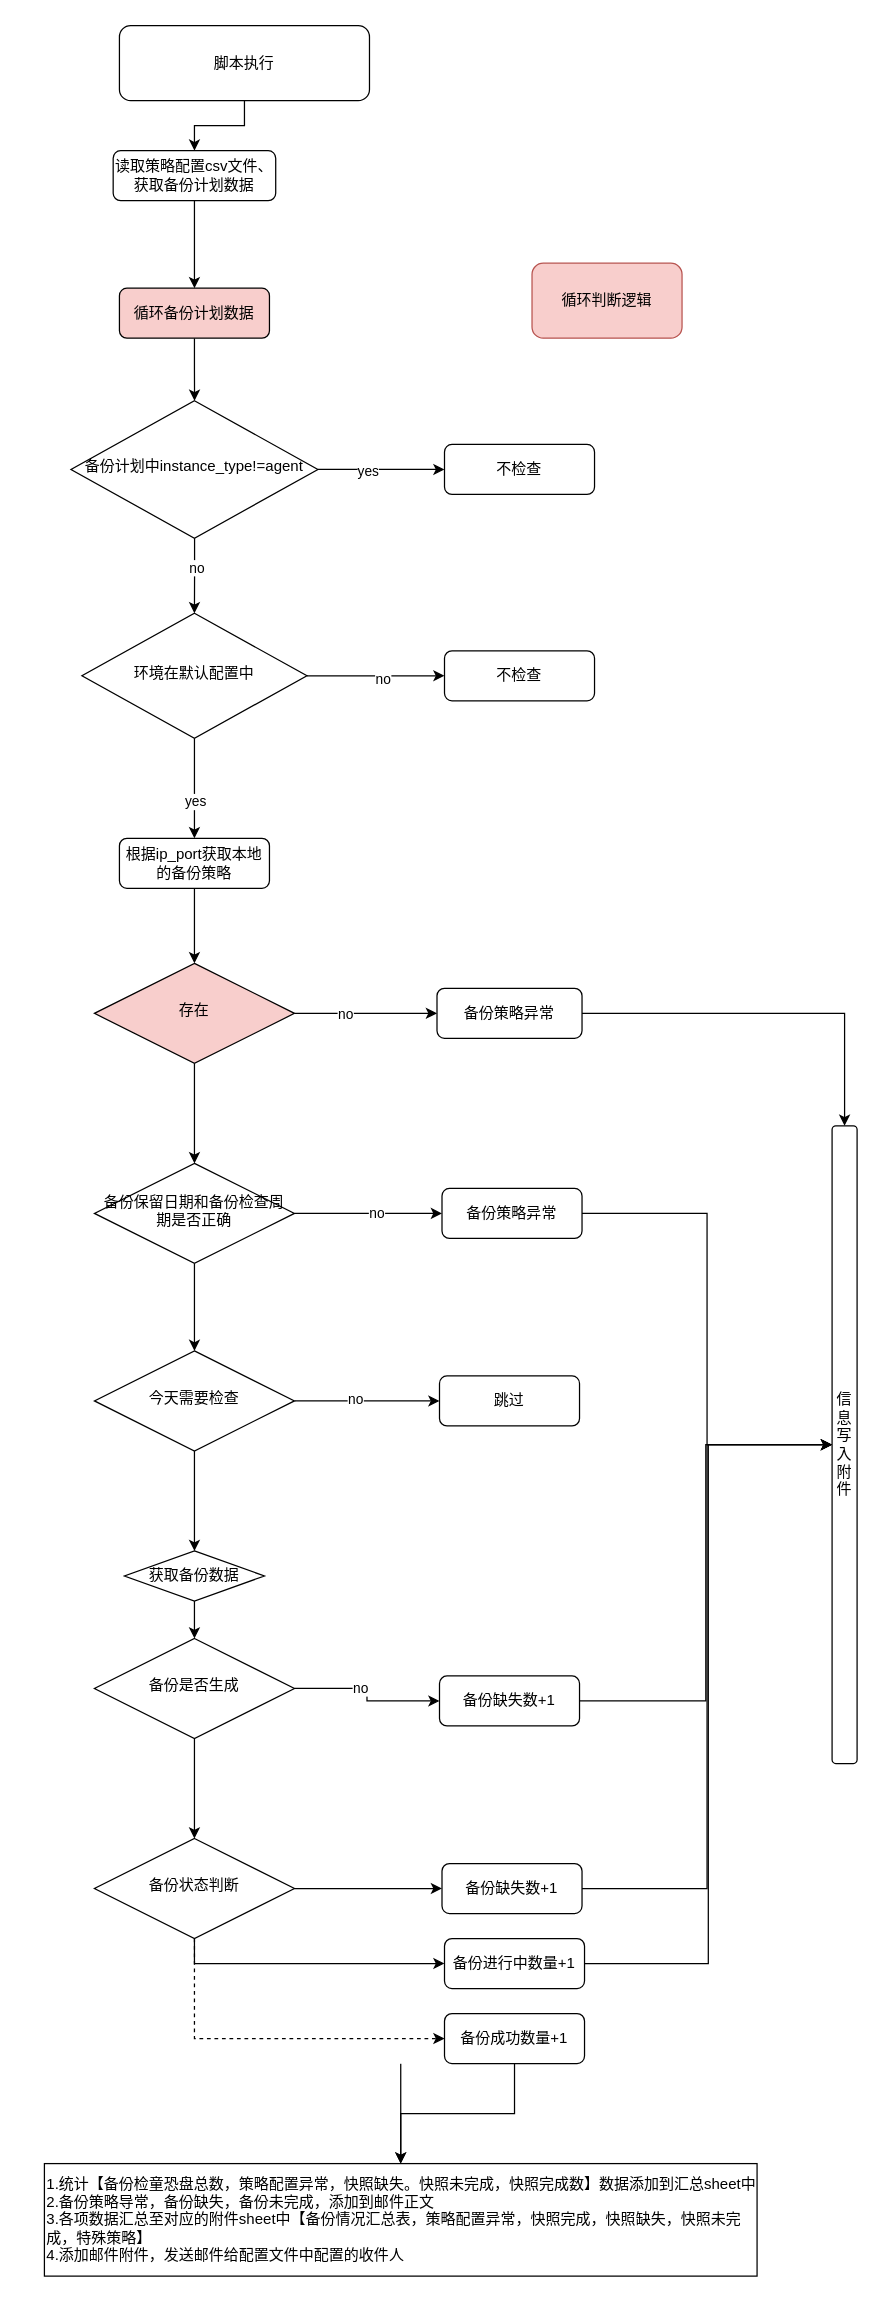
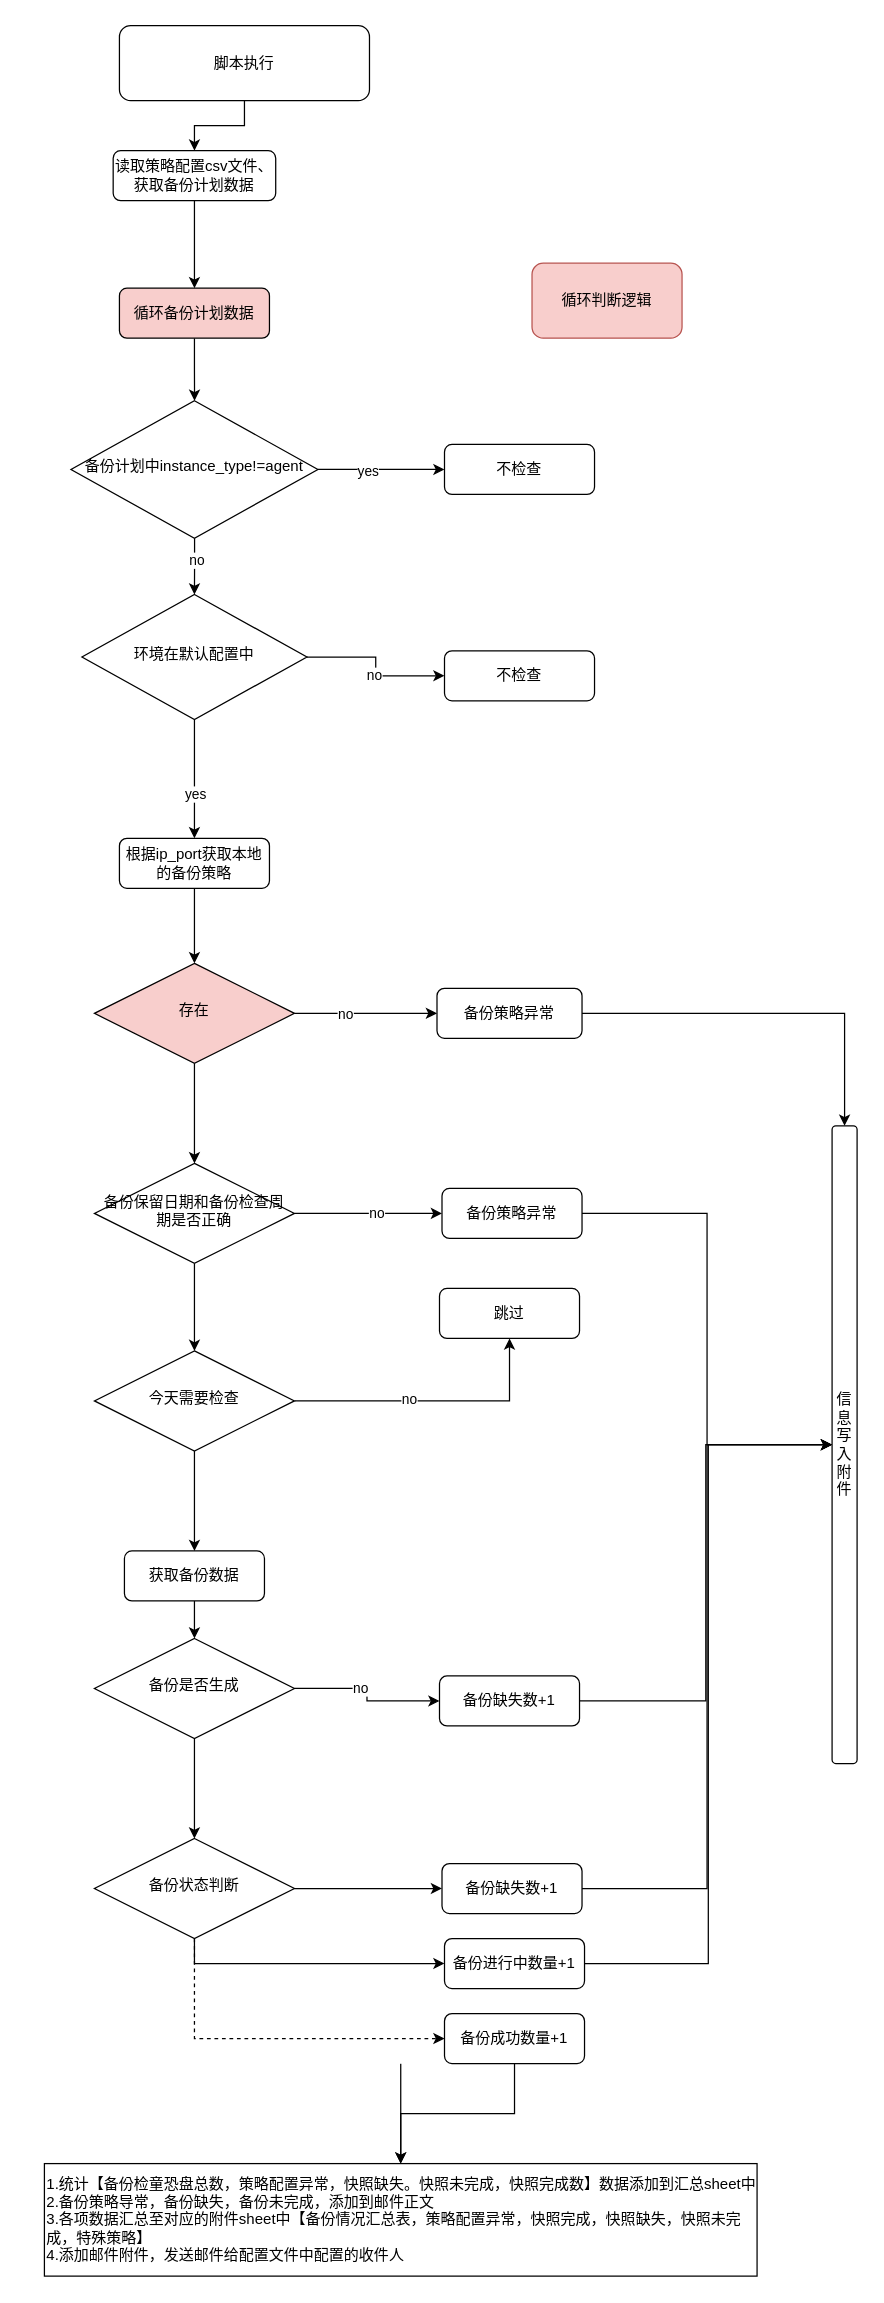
node "环境在默认配置中": moved (194, 676) -> (194, 657)
node "跳过": moved (509, 1401) -> (509, 1313)
node "获取备份数据": shape diamond -> rounded rectangle
